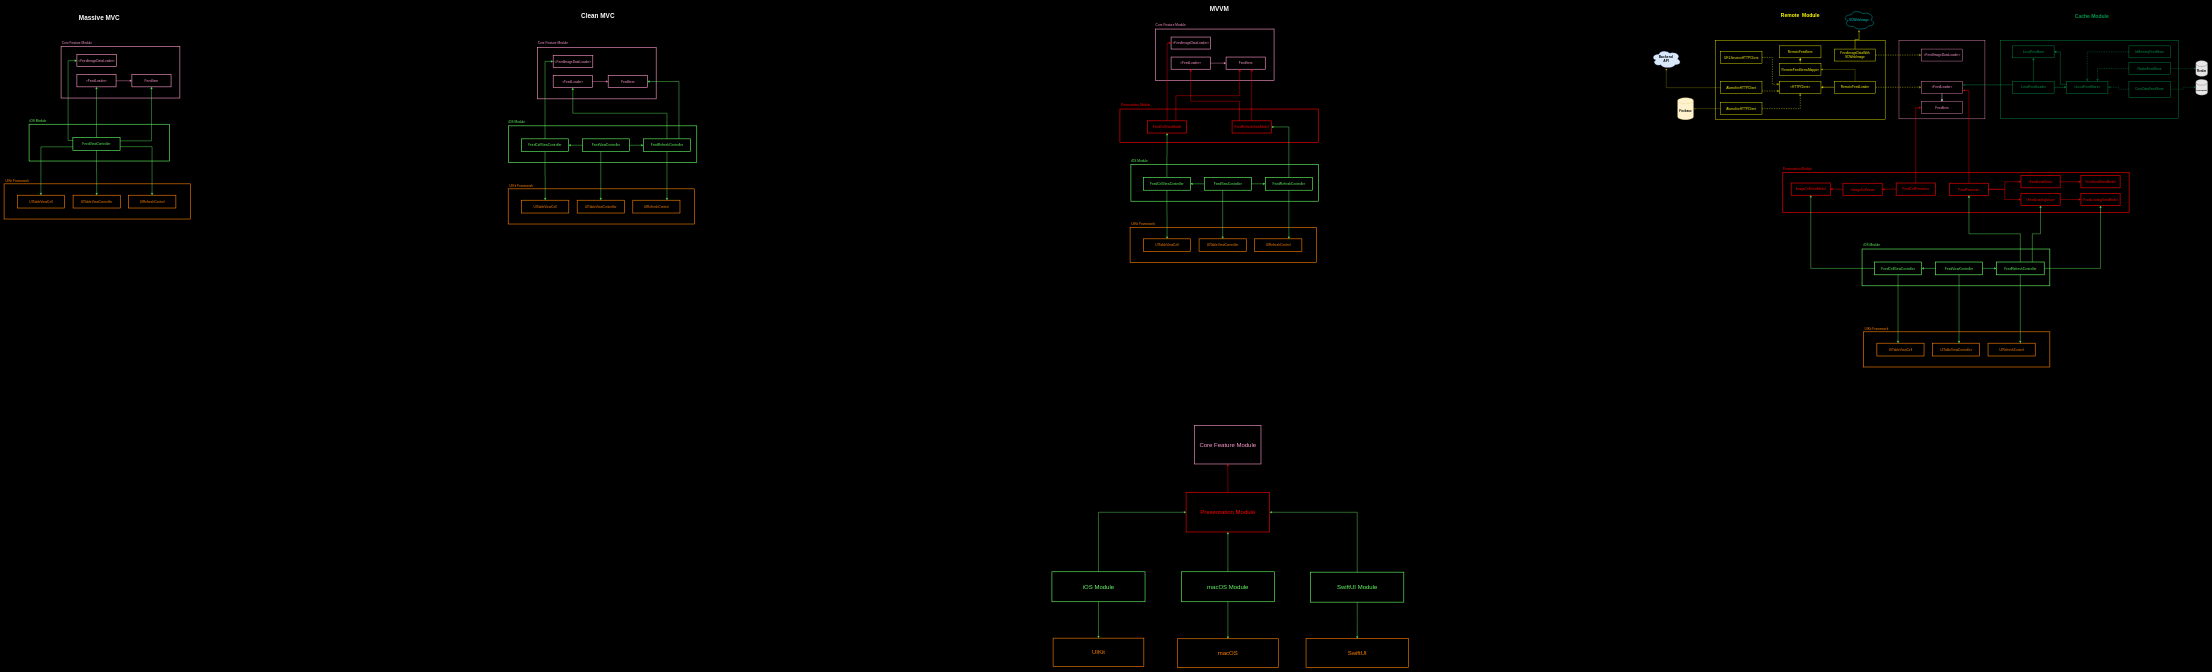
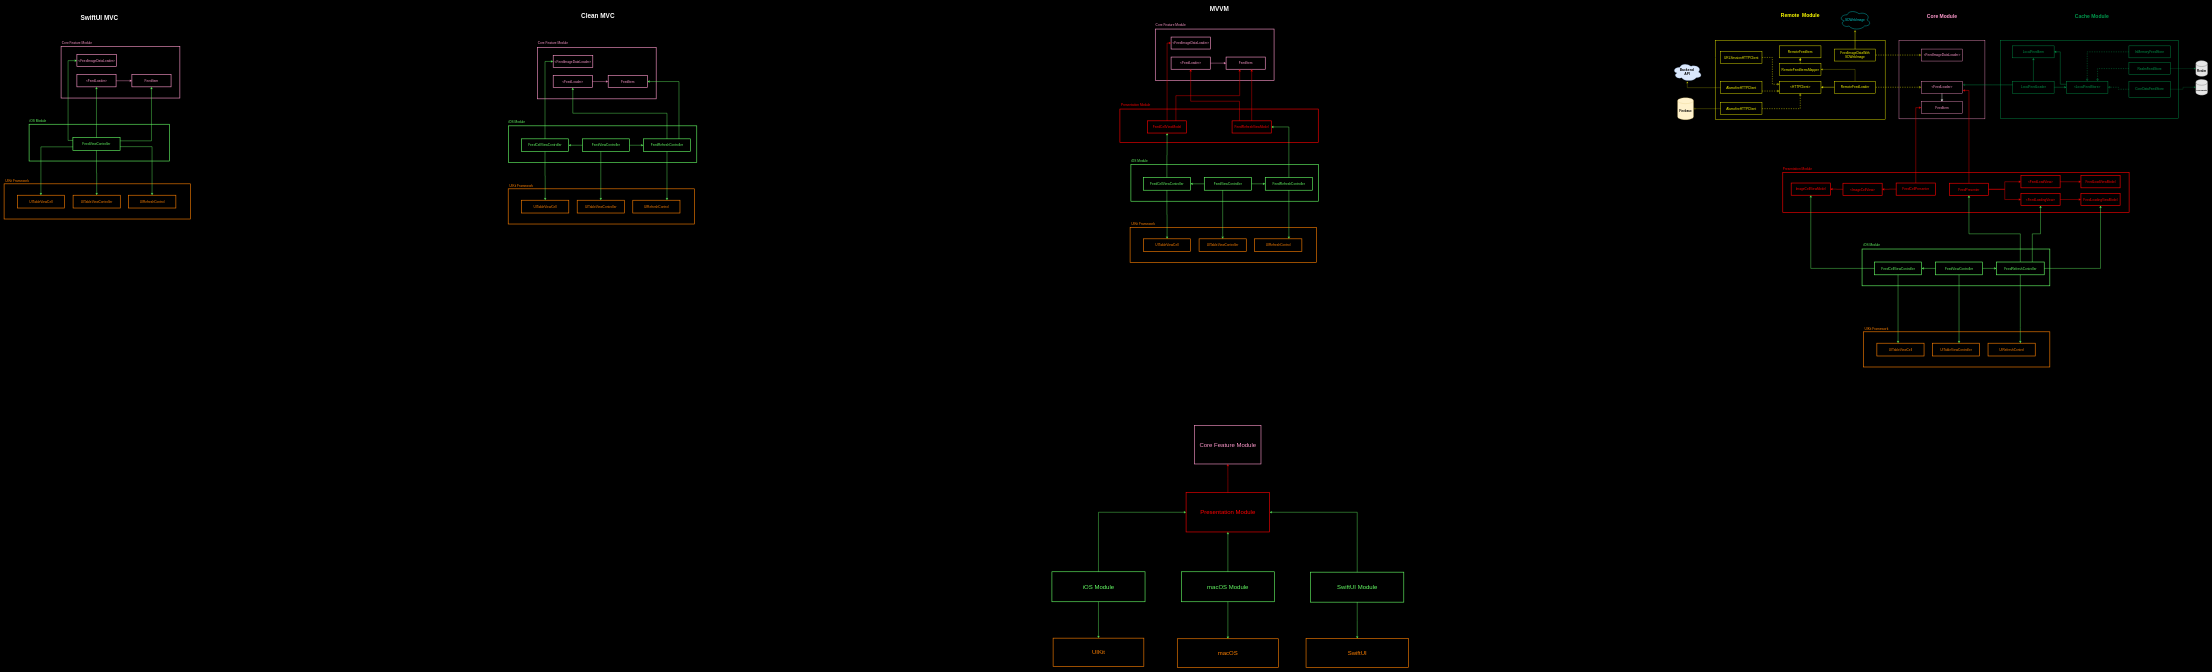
node "Core Module": added
node "Massive MVC": label "Massive MVC" -> "SwiftUI MVC"
node "SDWebImage": moved (1859, 20) -> (1855, 20)
node "Backend API": moved (1667, 59) -> (1688, 72)
